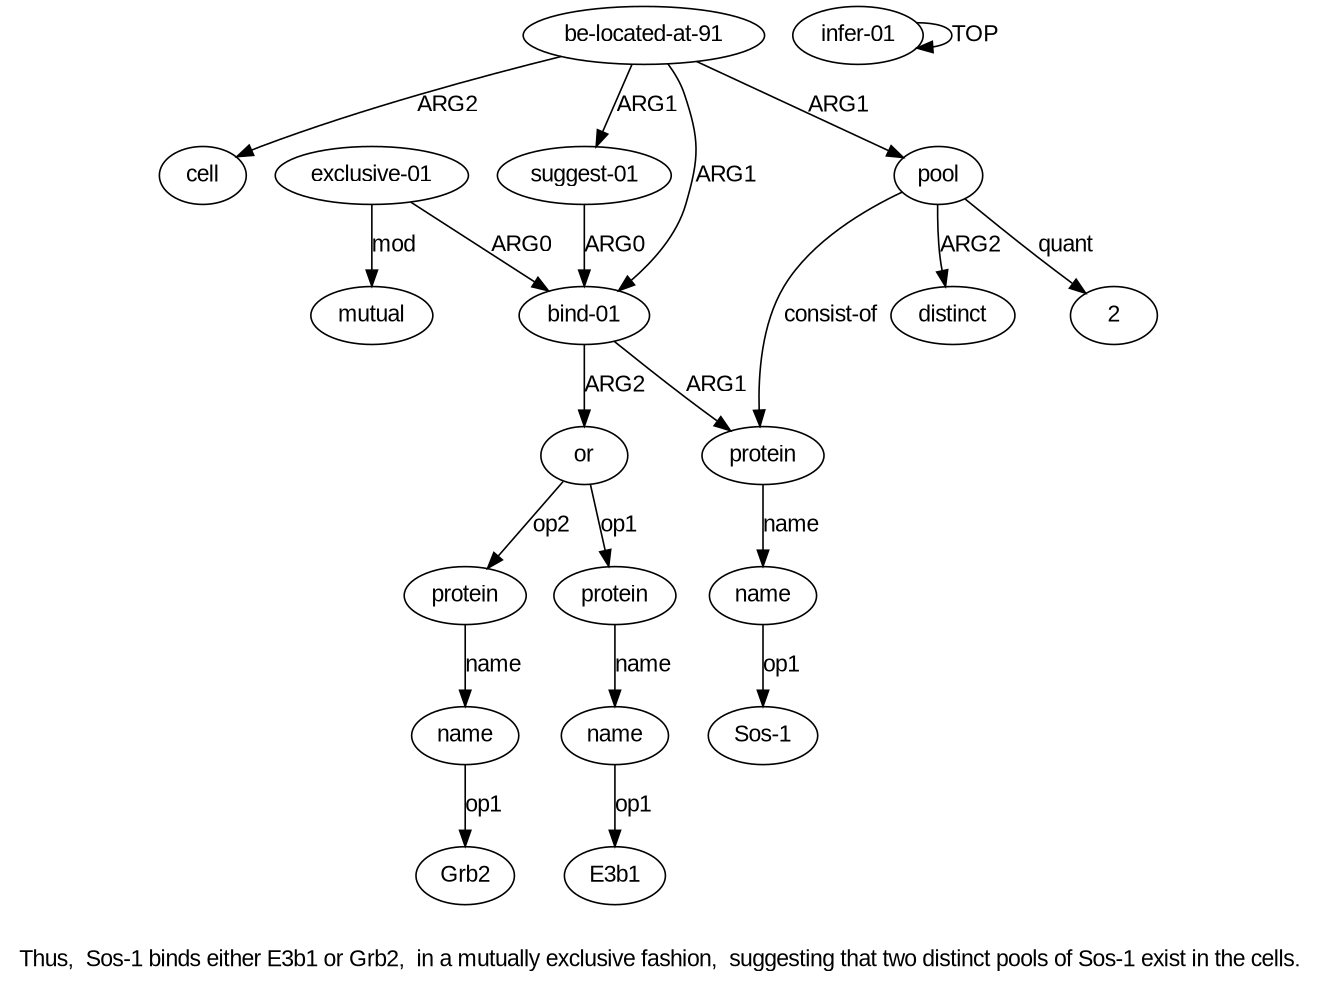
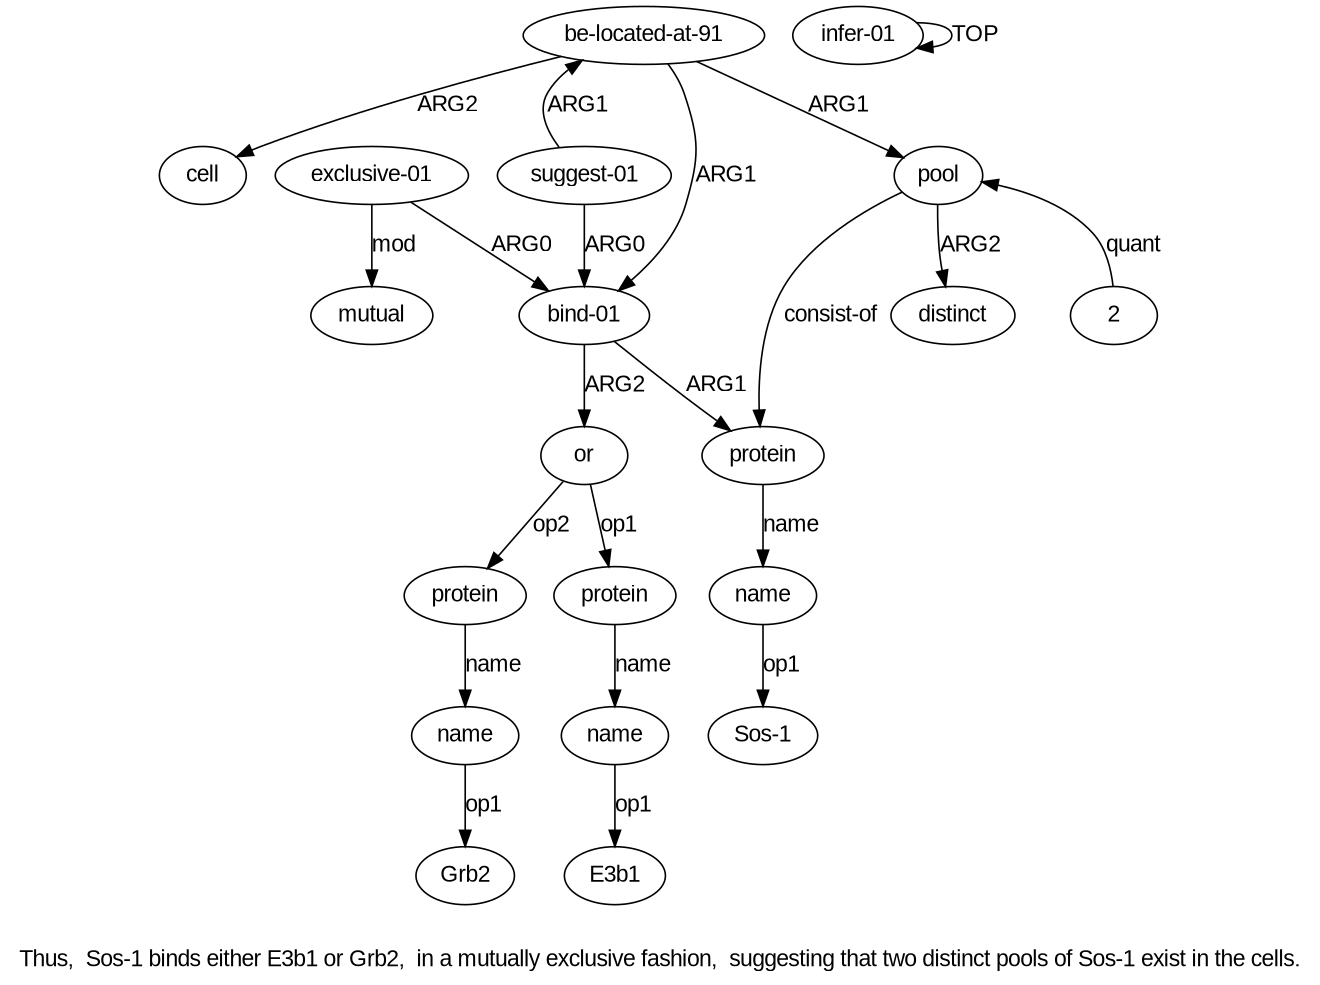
edge "be-located-at-91" -> "suggest-01": reversed
edge "pool" -> "2": reversed
